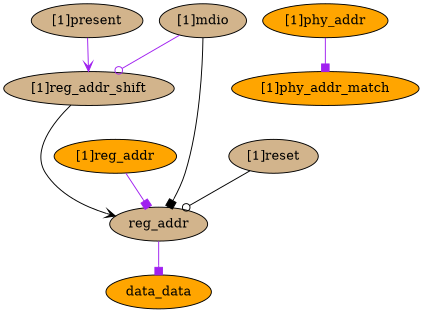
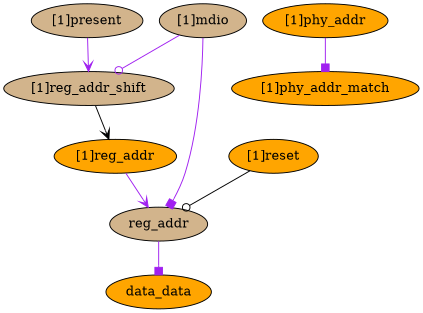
edge "[1]mdio" -> "reg_addr": color black -> purple
node "[1]reset": fillcolor tan -> orange
edge "[1]reg_addr_shift" -> "reg_addr": now "[1]reg_addr_shift" -> "[1]reg_addr"
edge "[1]reg_addr" -> "reg_addr": arrowhead box -> vee
